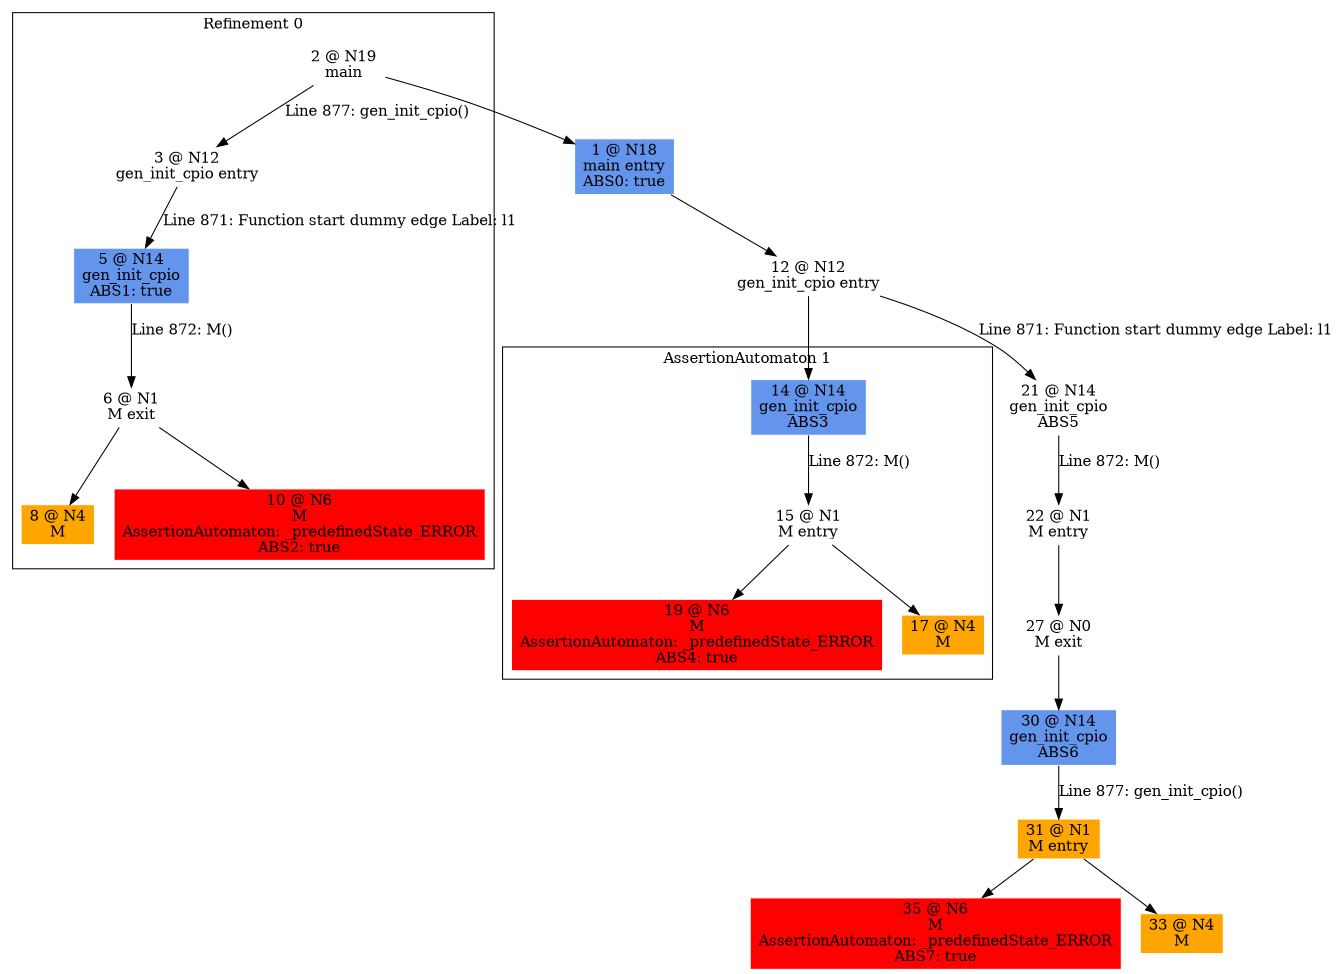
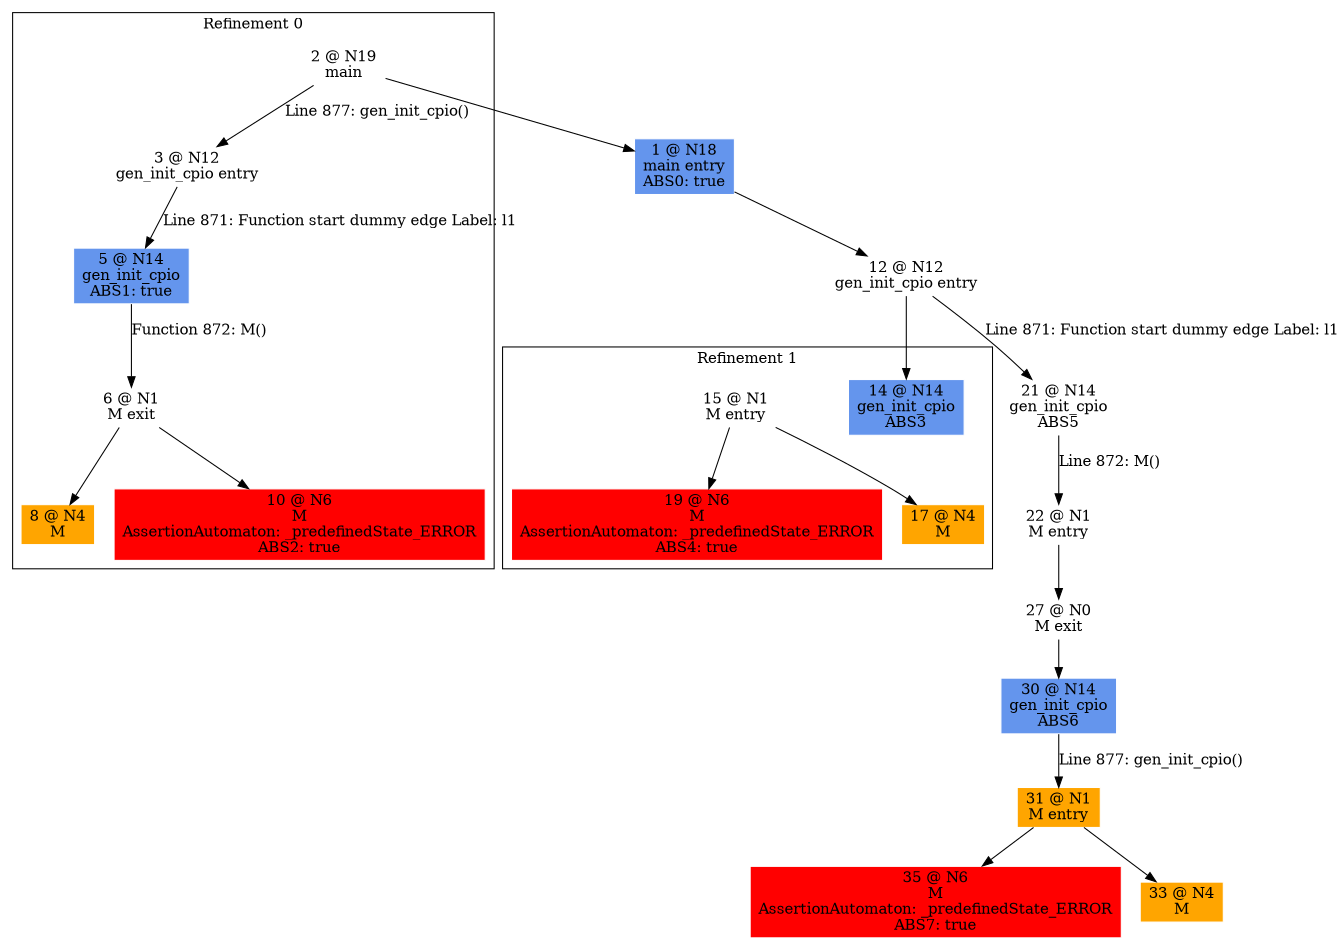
edge "5 @ N14 gen_init_cpio ABS1: true" -> "6 @ N1 M exit": label "Line 872: M()" -> "Function 872: M()"
cluster "AssertionAutomaton 1": label "AssertionAutomaton 1" -> "Refinement 1"
edge "14 @ N14 gen_init_cpio ABS3" -> "15 @ N1 M entry": removed, label "Line 872: M()"
